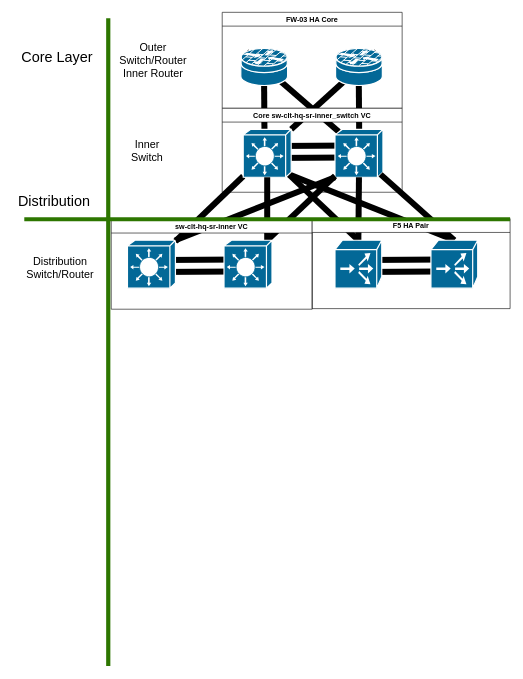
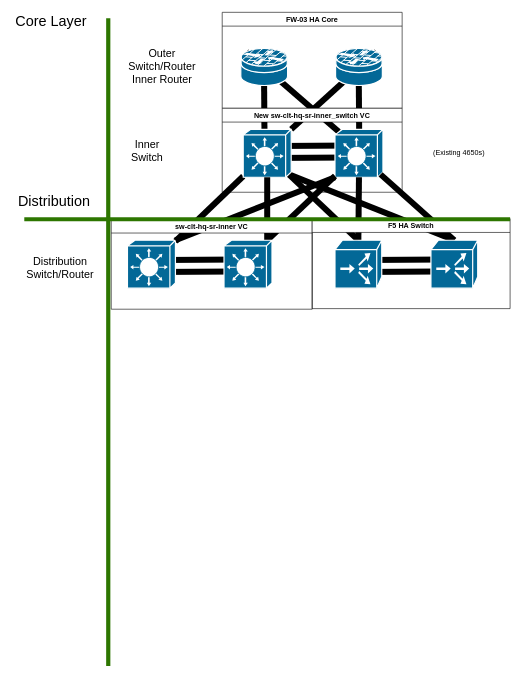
node "Core Layer": moved (57, 57) -> (51, 21)
node "Outer Switch/Router Inner Router": moved (153, 61) -> (162, 67)
node "Core sw-clt-hq-sr-inner_switch VC": label "Core sw-clt-hq-sr-inner_switch VC" -> "New sw-clt-hq-sr-inner_switch VC"
node "(Existing 4650s)": added
node "F5 HA Pair": label "F5 HA Pair" -> "F5 HA Switch"
